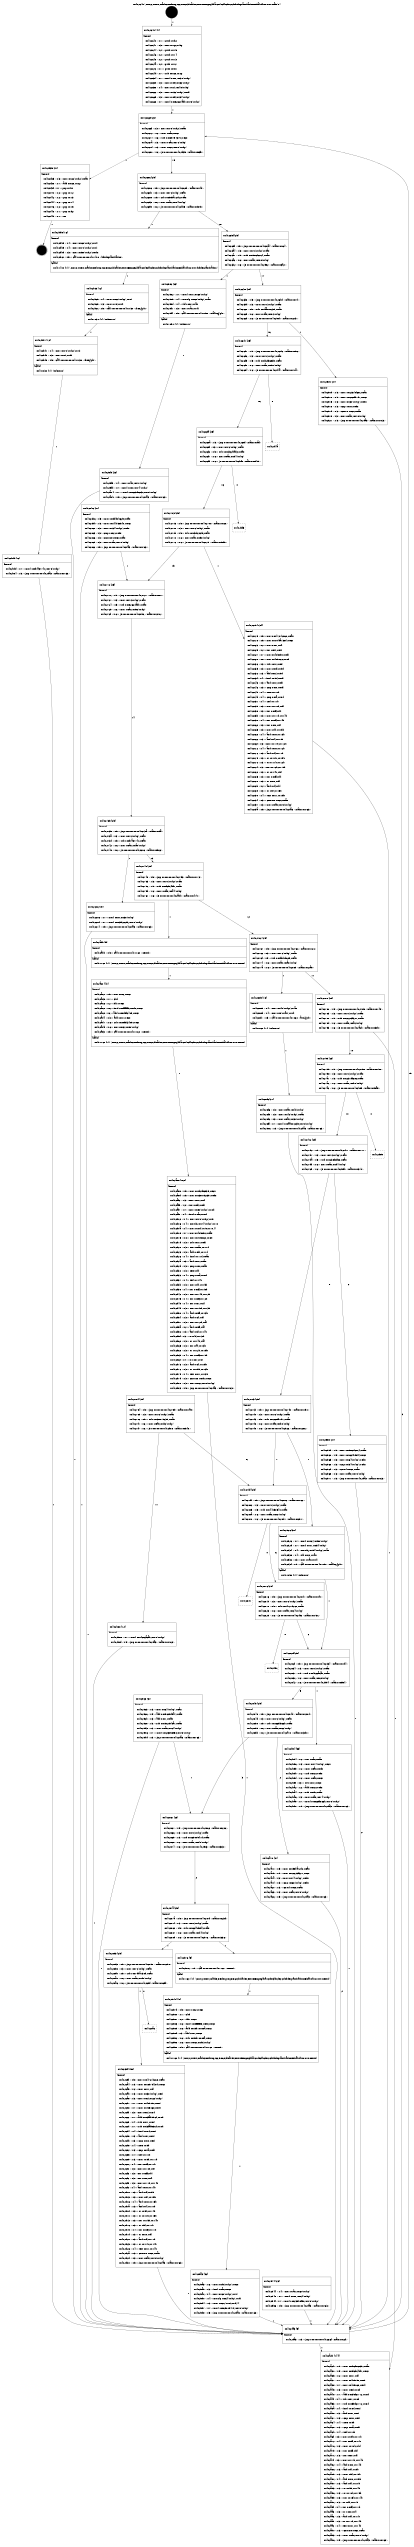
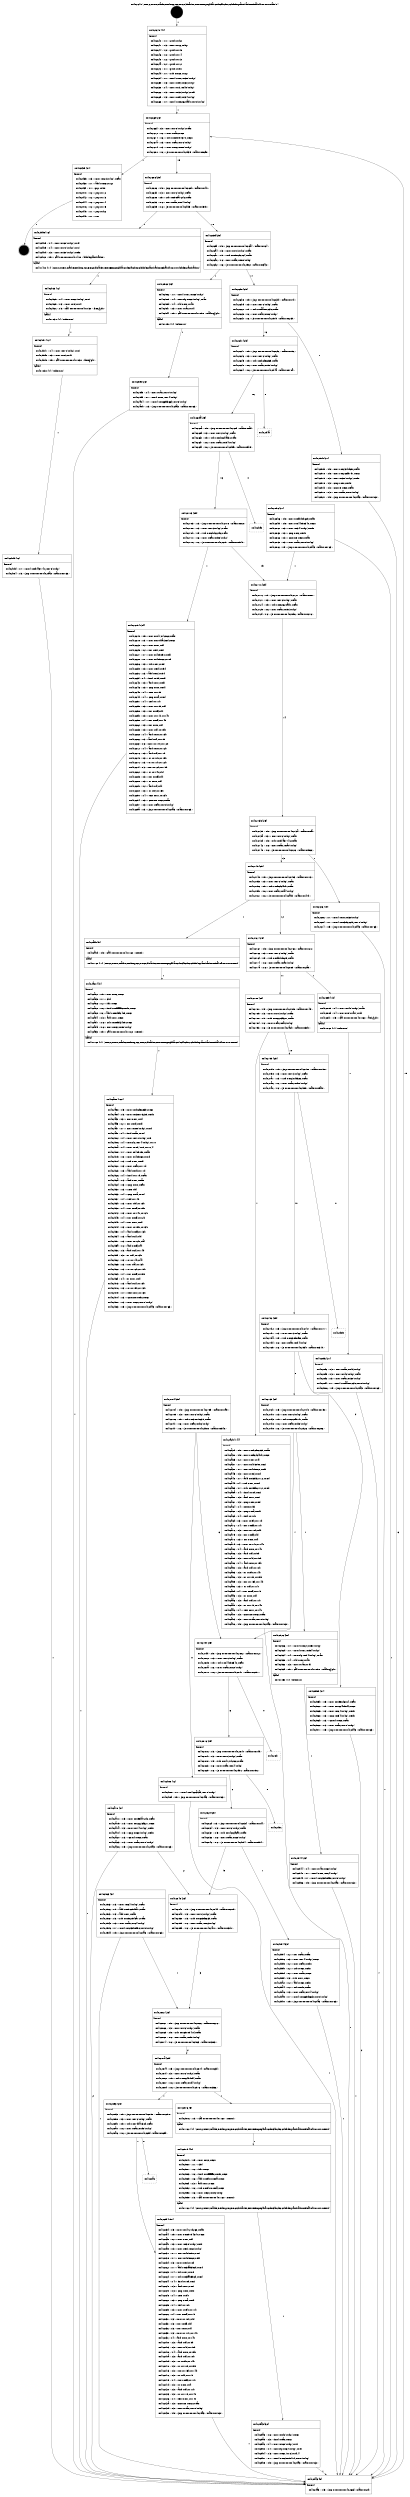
edge "0x402926 [30]" -> "0x40282f [25]": now "0x402926 [30]" -> "0x402944 [23]"
edge "0x402848 [25]" -> "0x402a10 [27]": reversed
edge "0x402da3 [5]" -> "0x402a2b [144]": reversed
